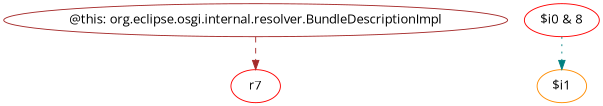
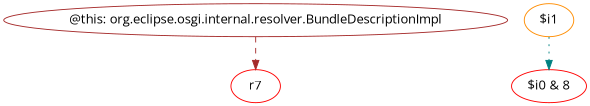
edge "$i0 & 8" -> "$i1": reversed
